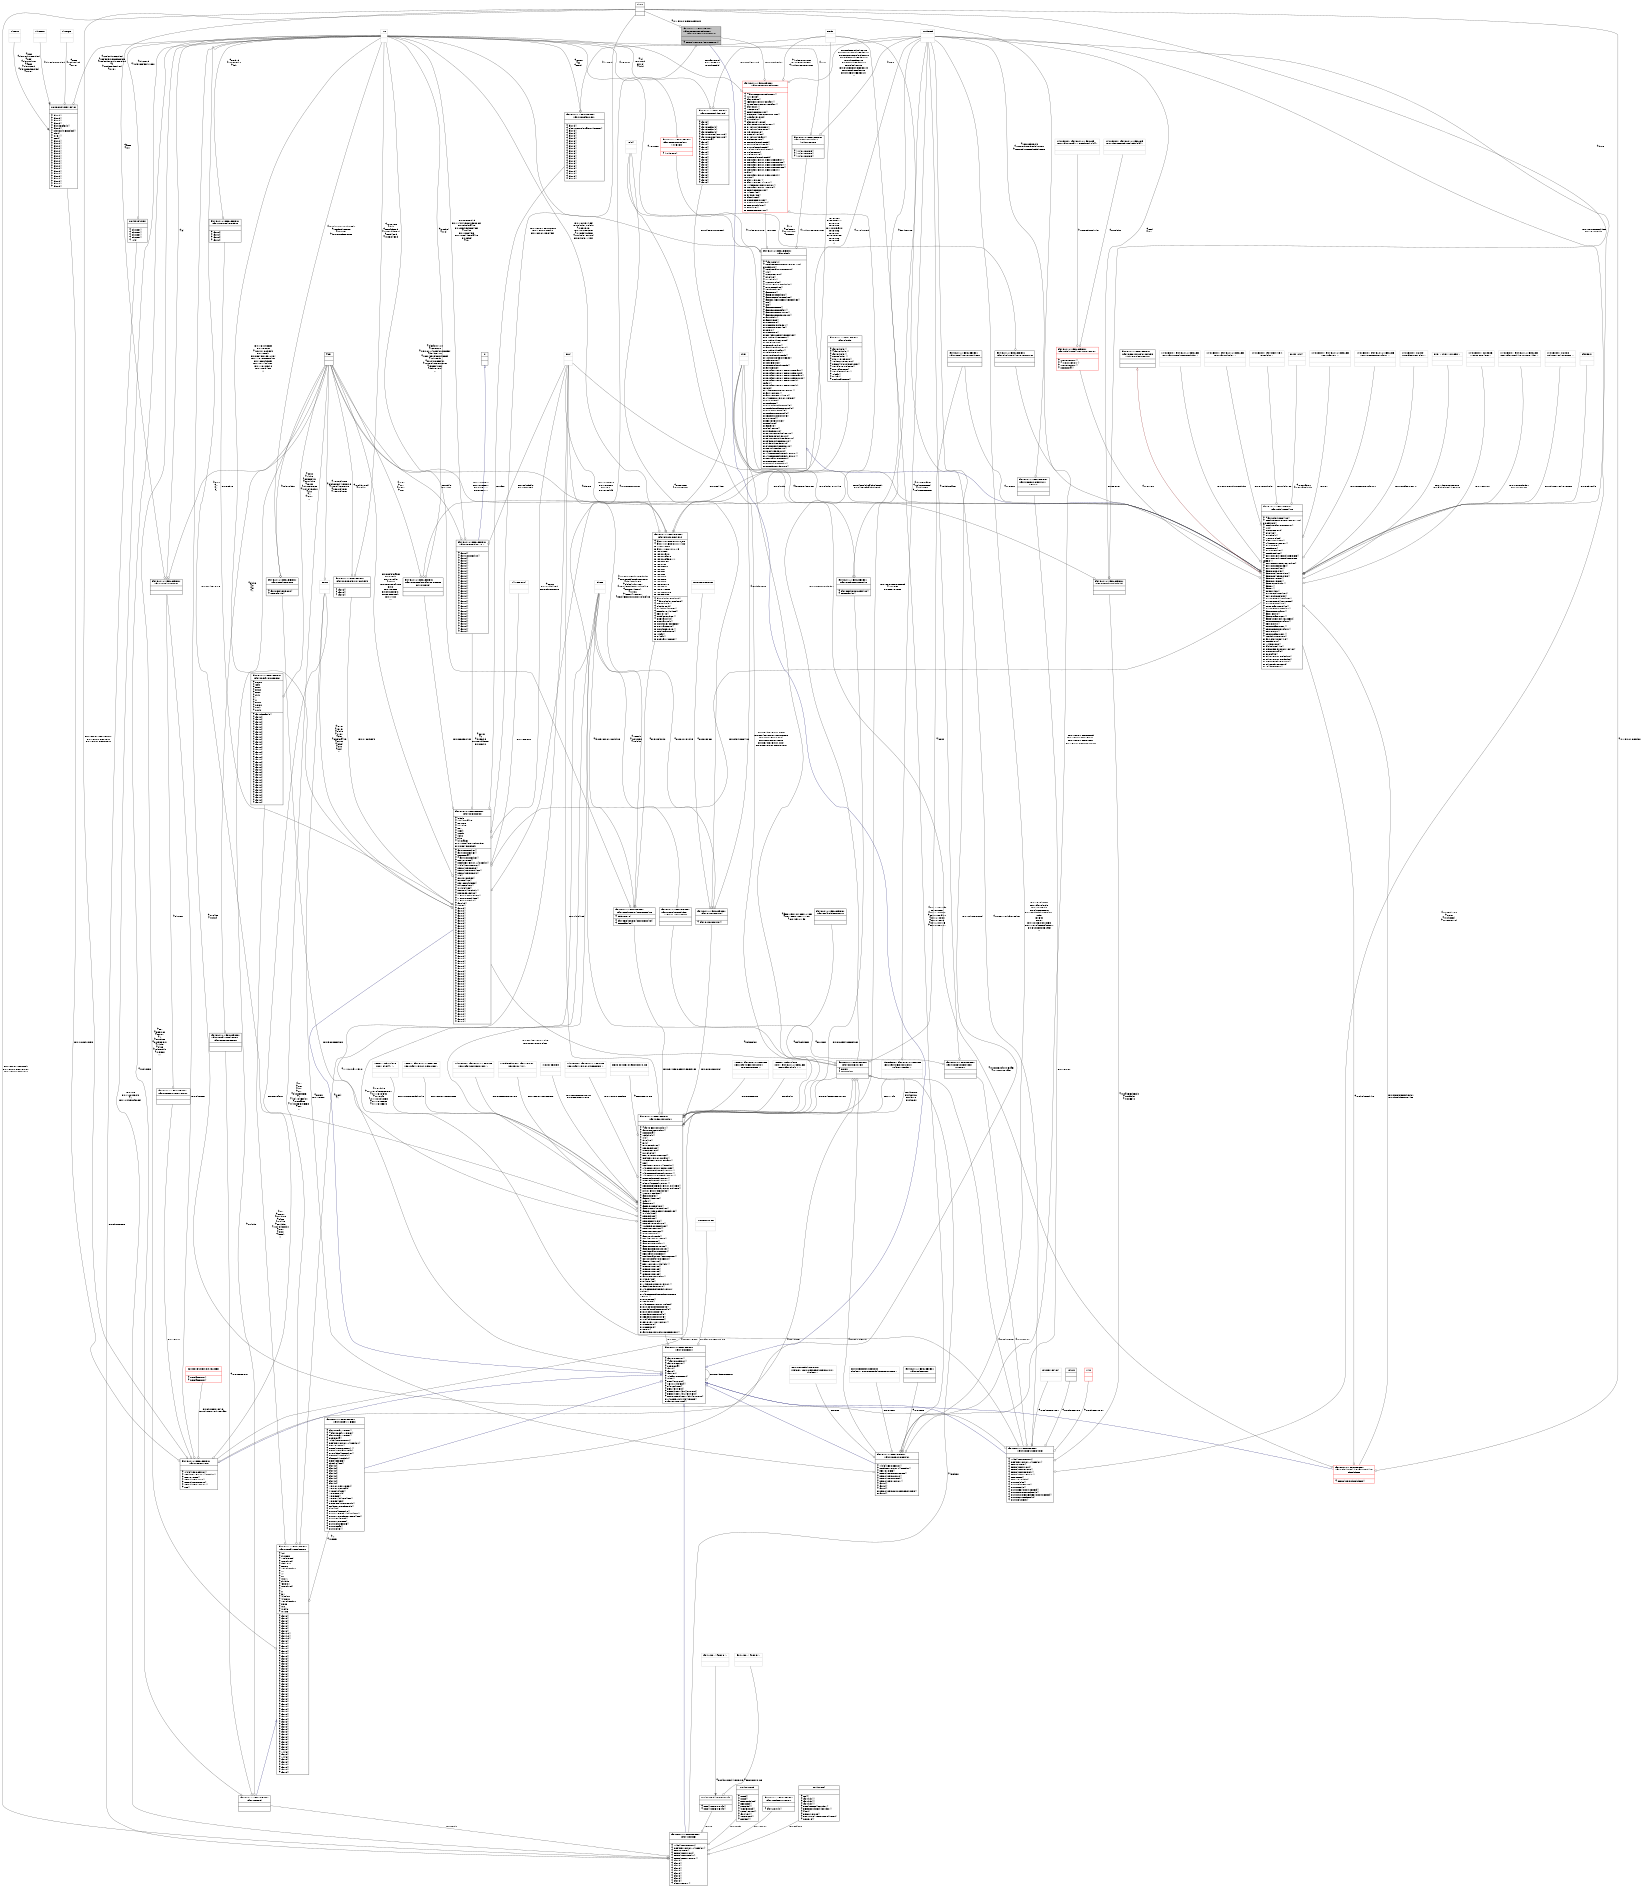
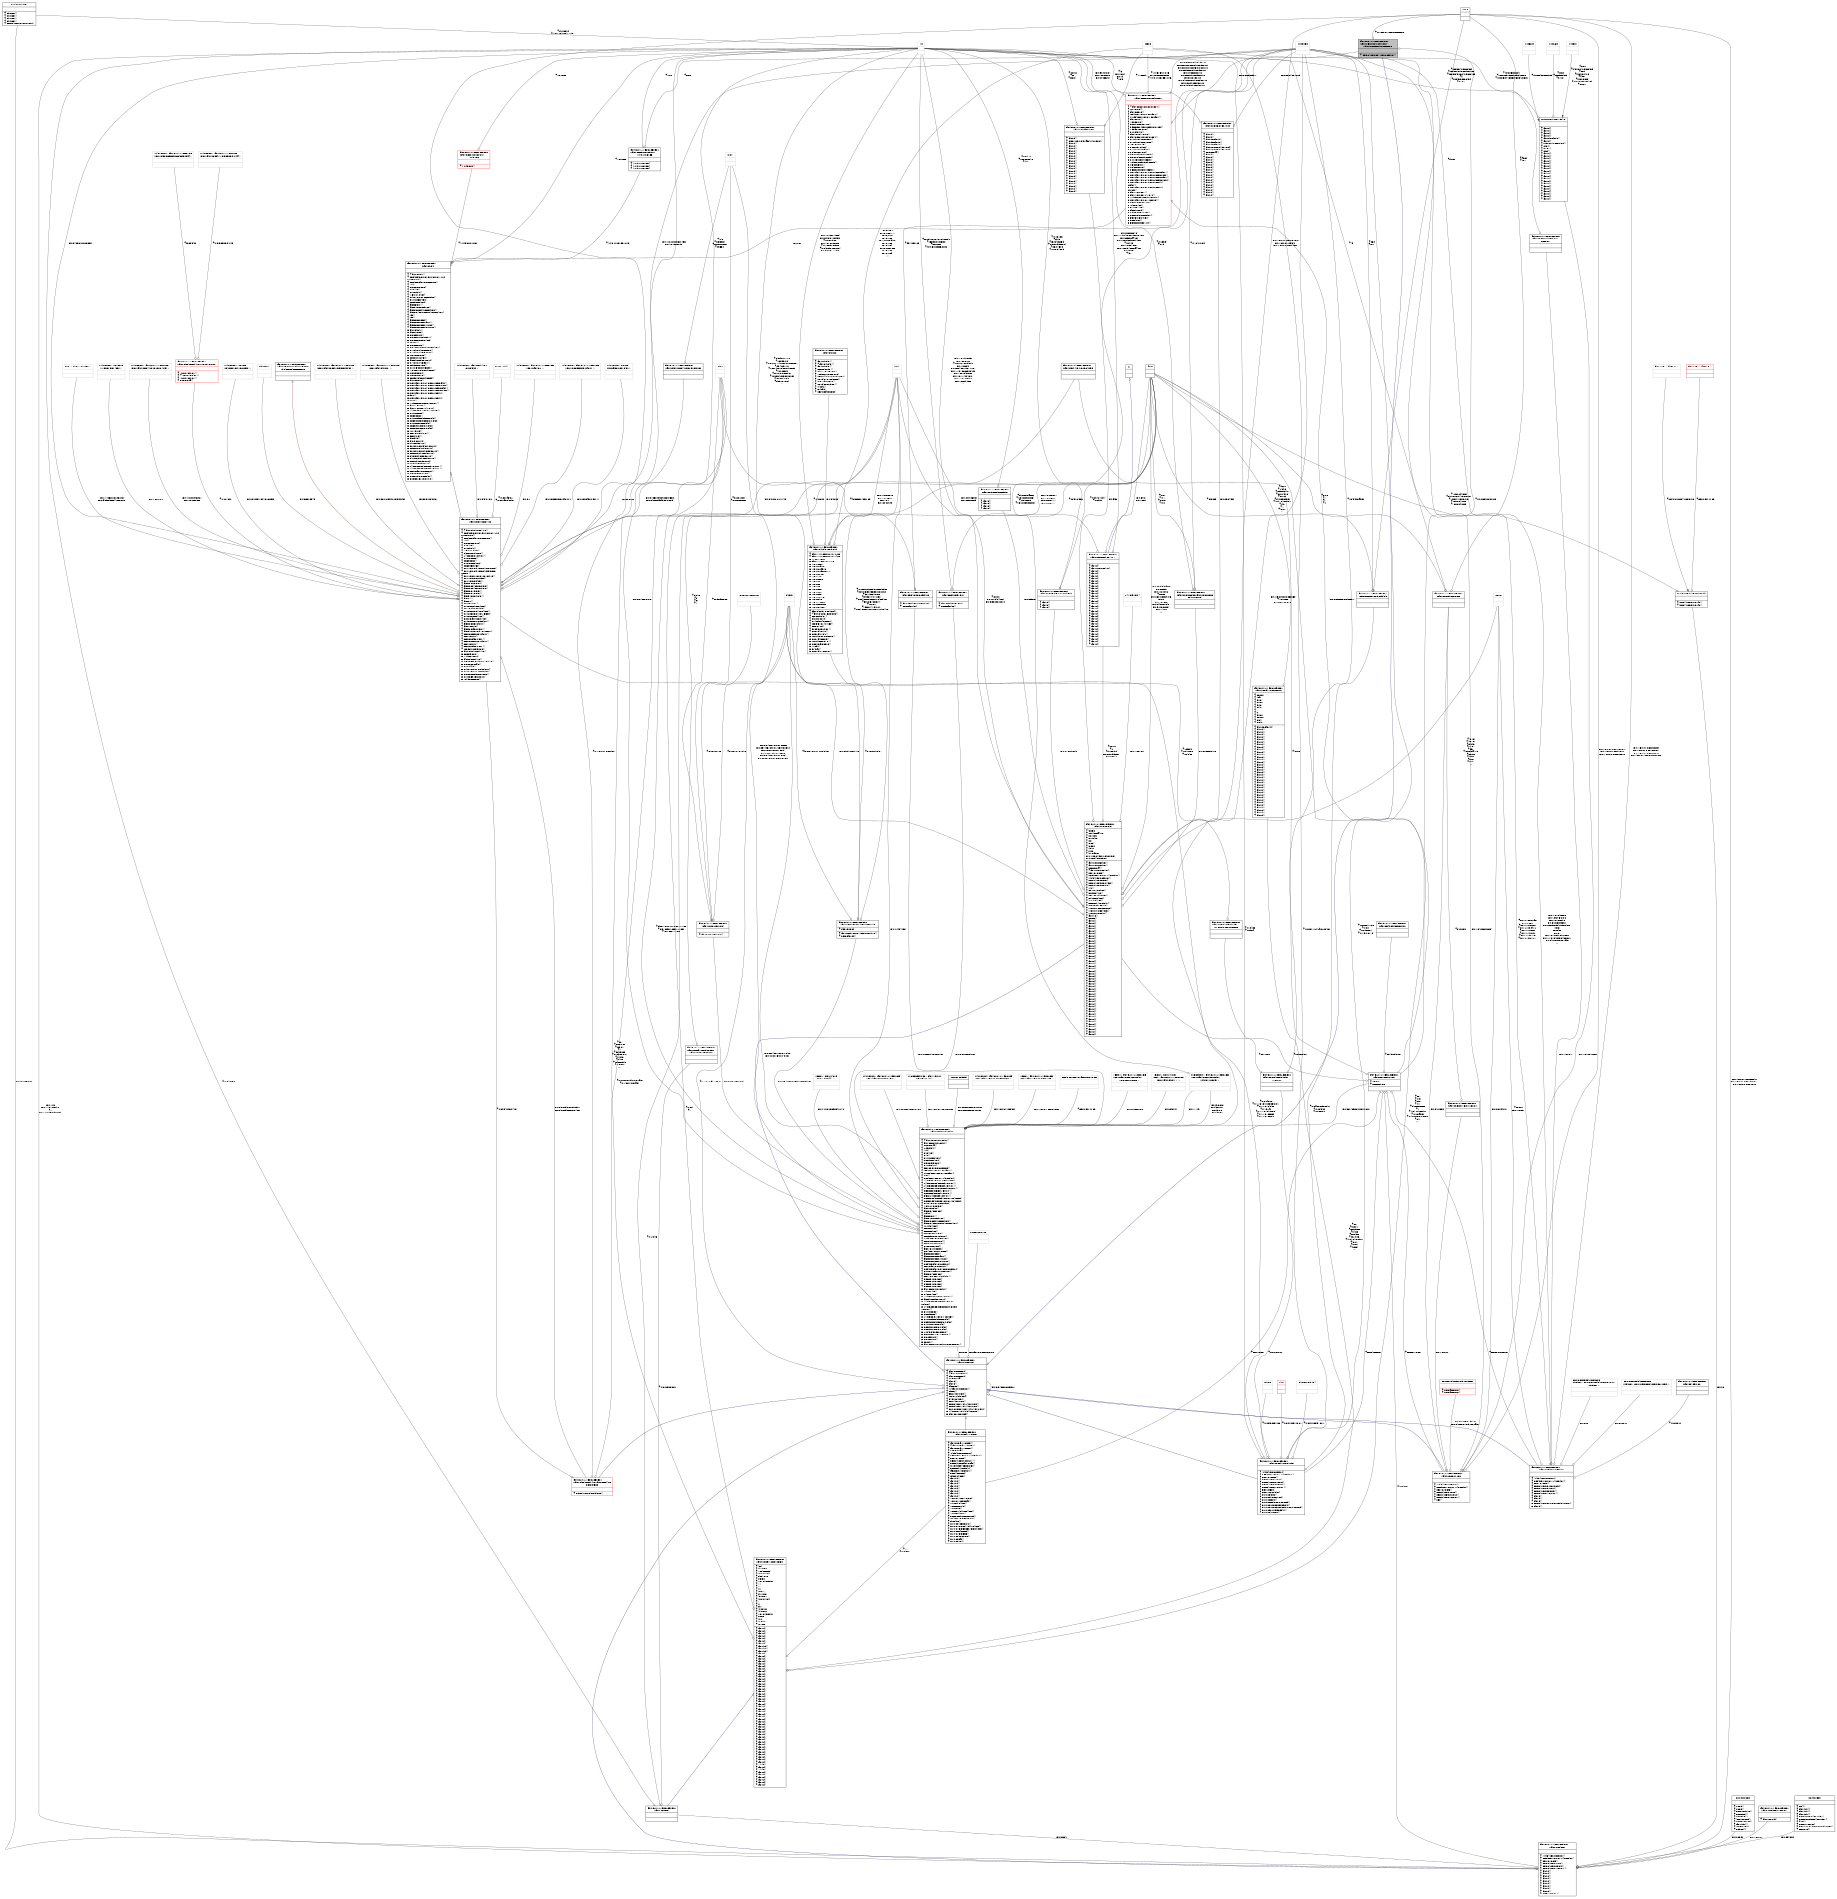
edge "int" -> "o2::its::Cluster": reversed
node "o2::its::Cluster": text "+ Init()" -> "+ SetPointersOutputHost()"
edge "float" -> "const": now "float" -> "o2::its::TrackingFrameInfo"
node "InOutTypeField": color grey75 -> black
node "ushort": color black -> grey75
node "GPUArray< float, 3 >": color grey75 -> red
